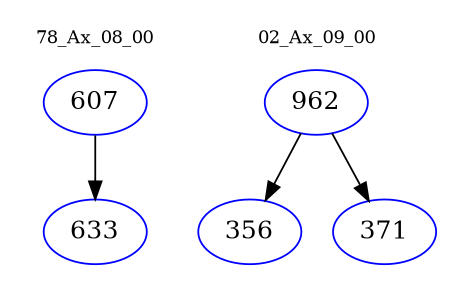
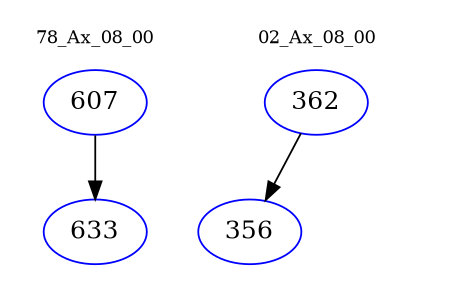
cluster "02_Ax_09_00": label "02_Ax_09_00" -> "02_Ax_08_00"
node "962": label "962" -> "362"
node "371": removed
